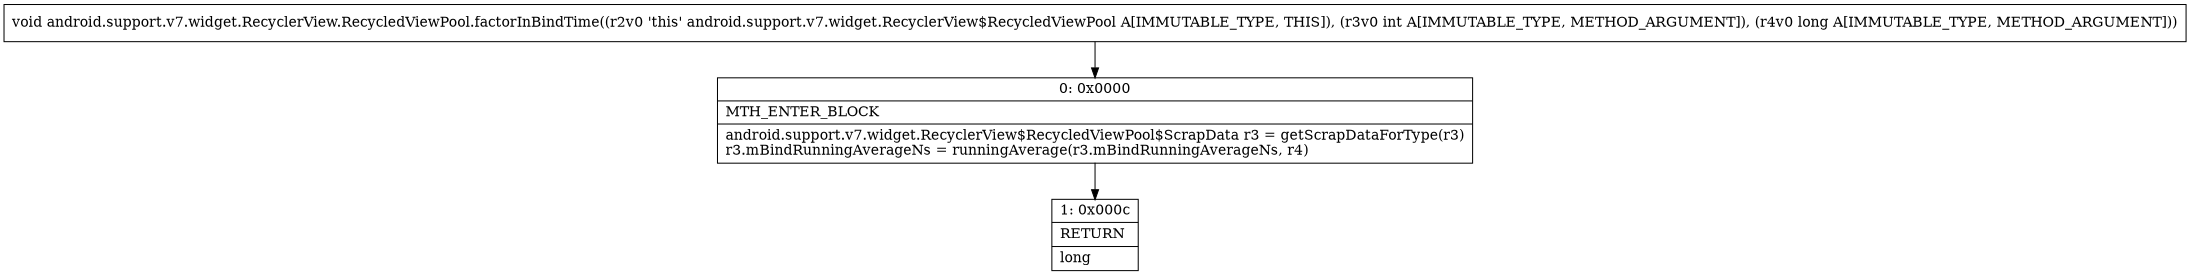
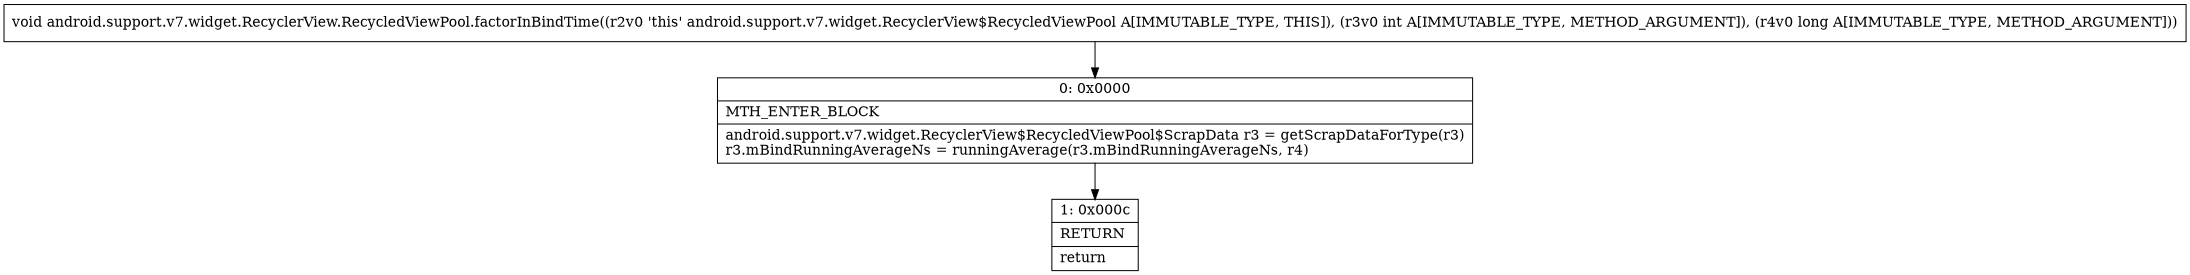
node "1: 0x000c": text "long" -> "return"
